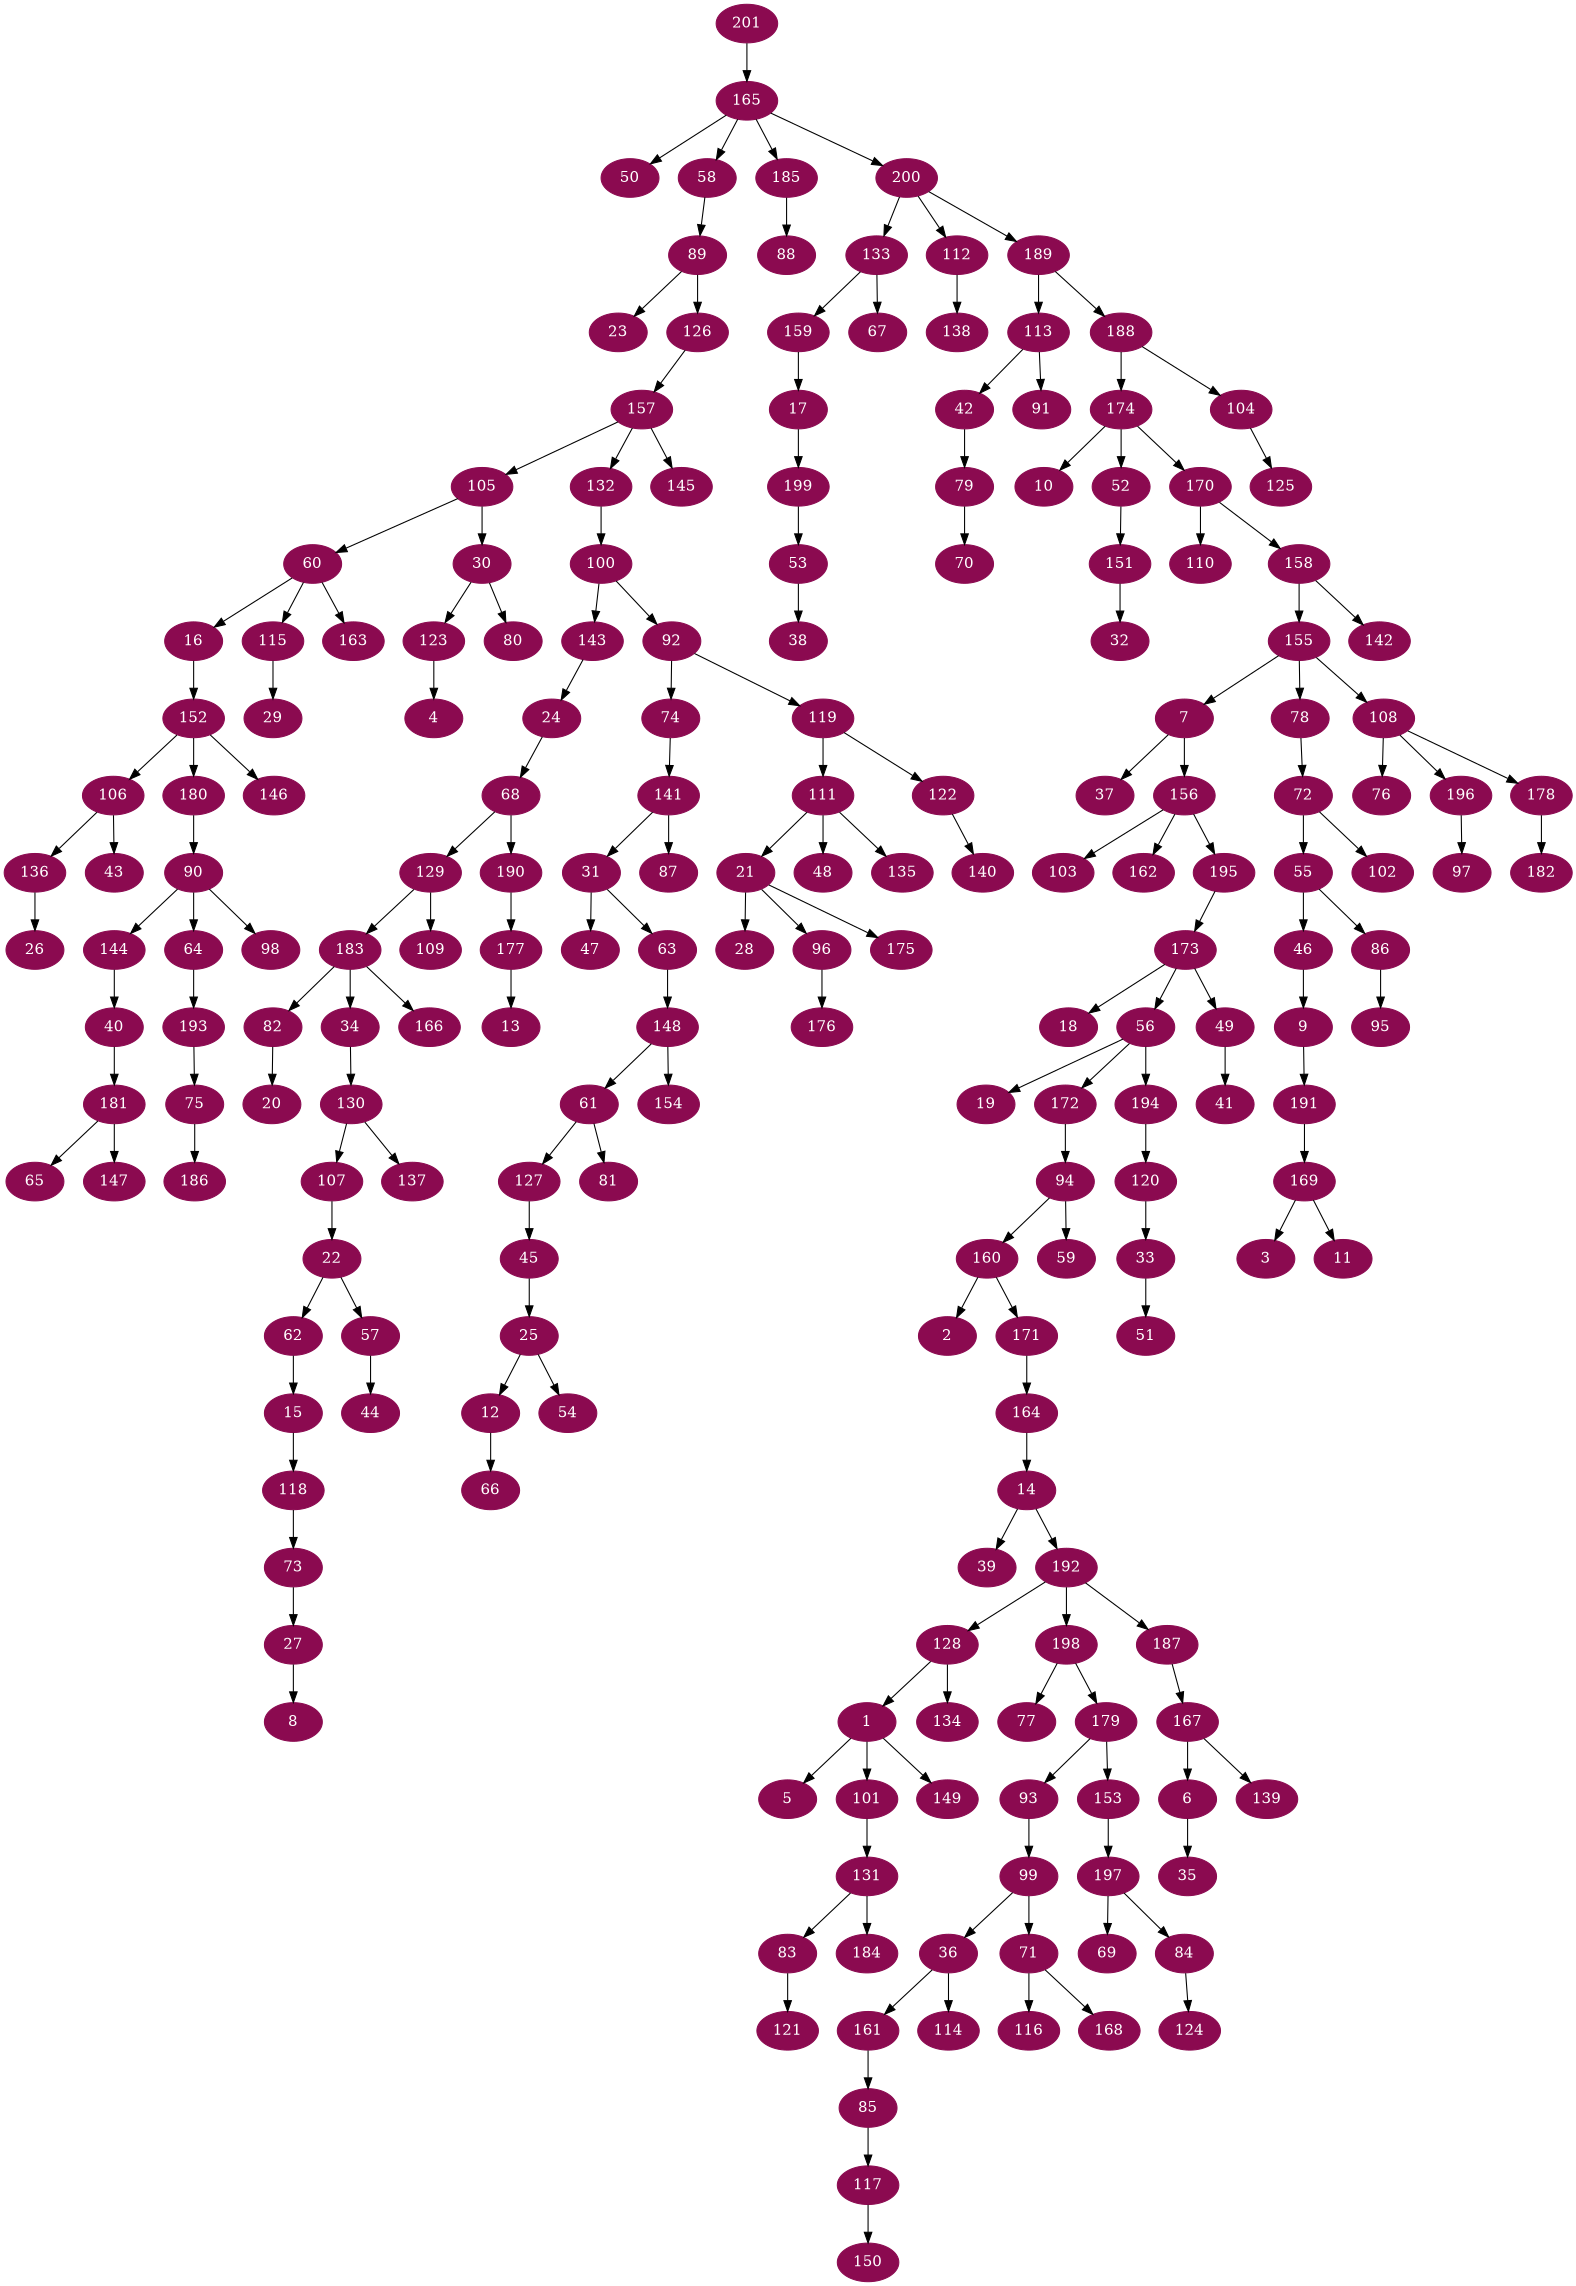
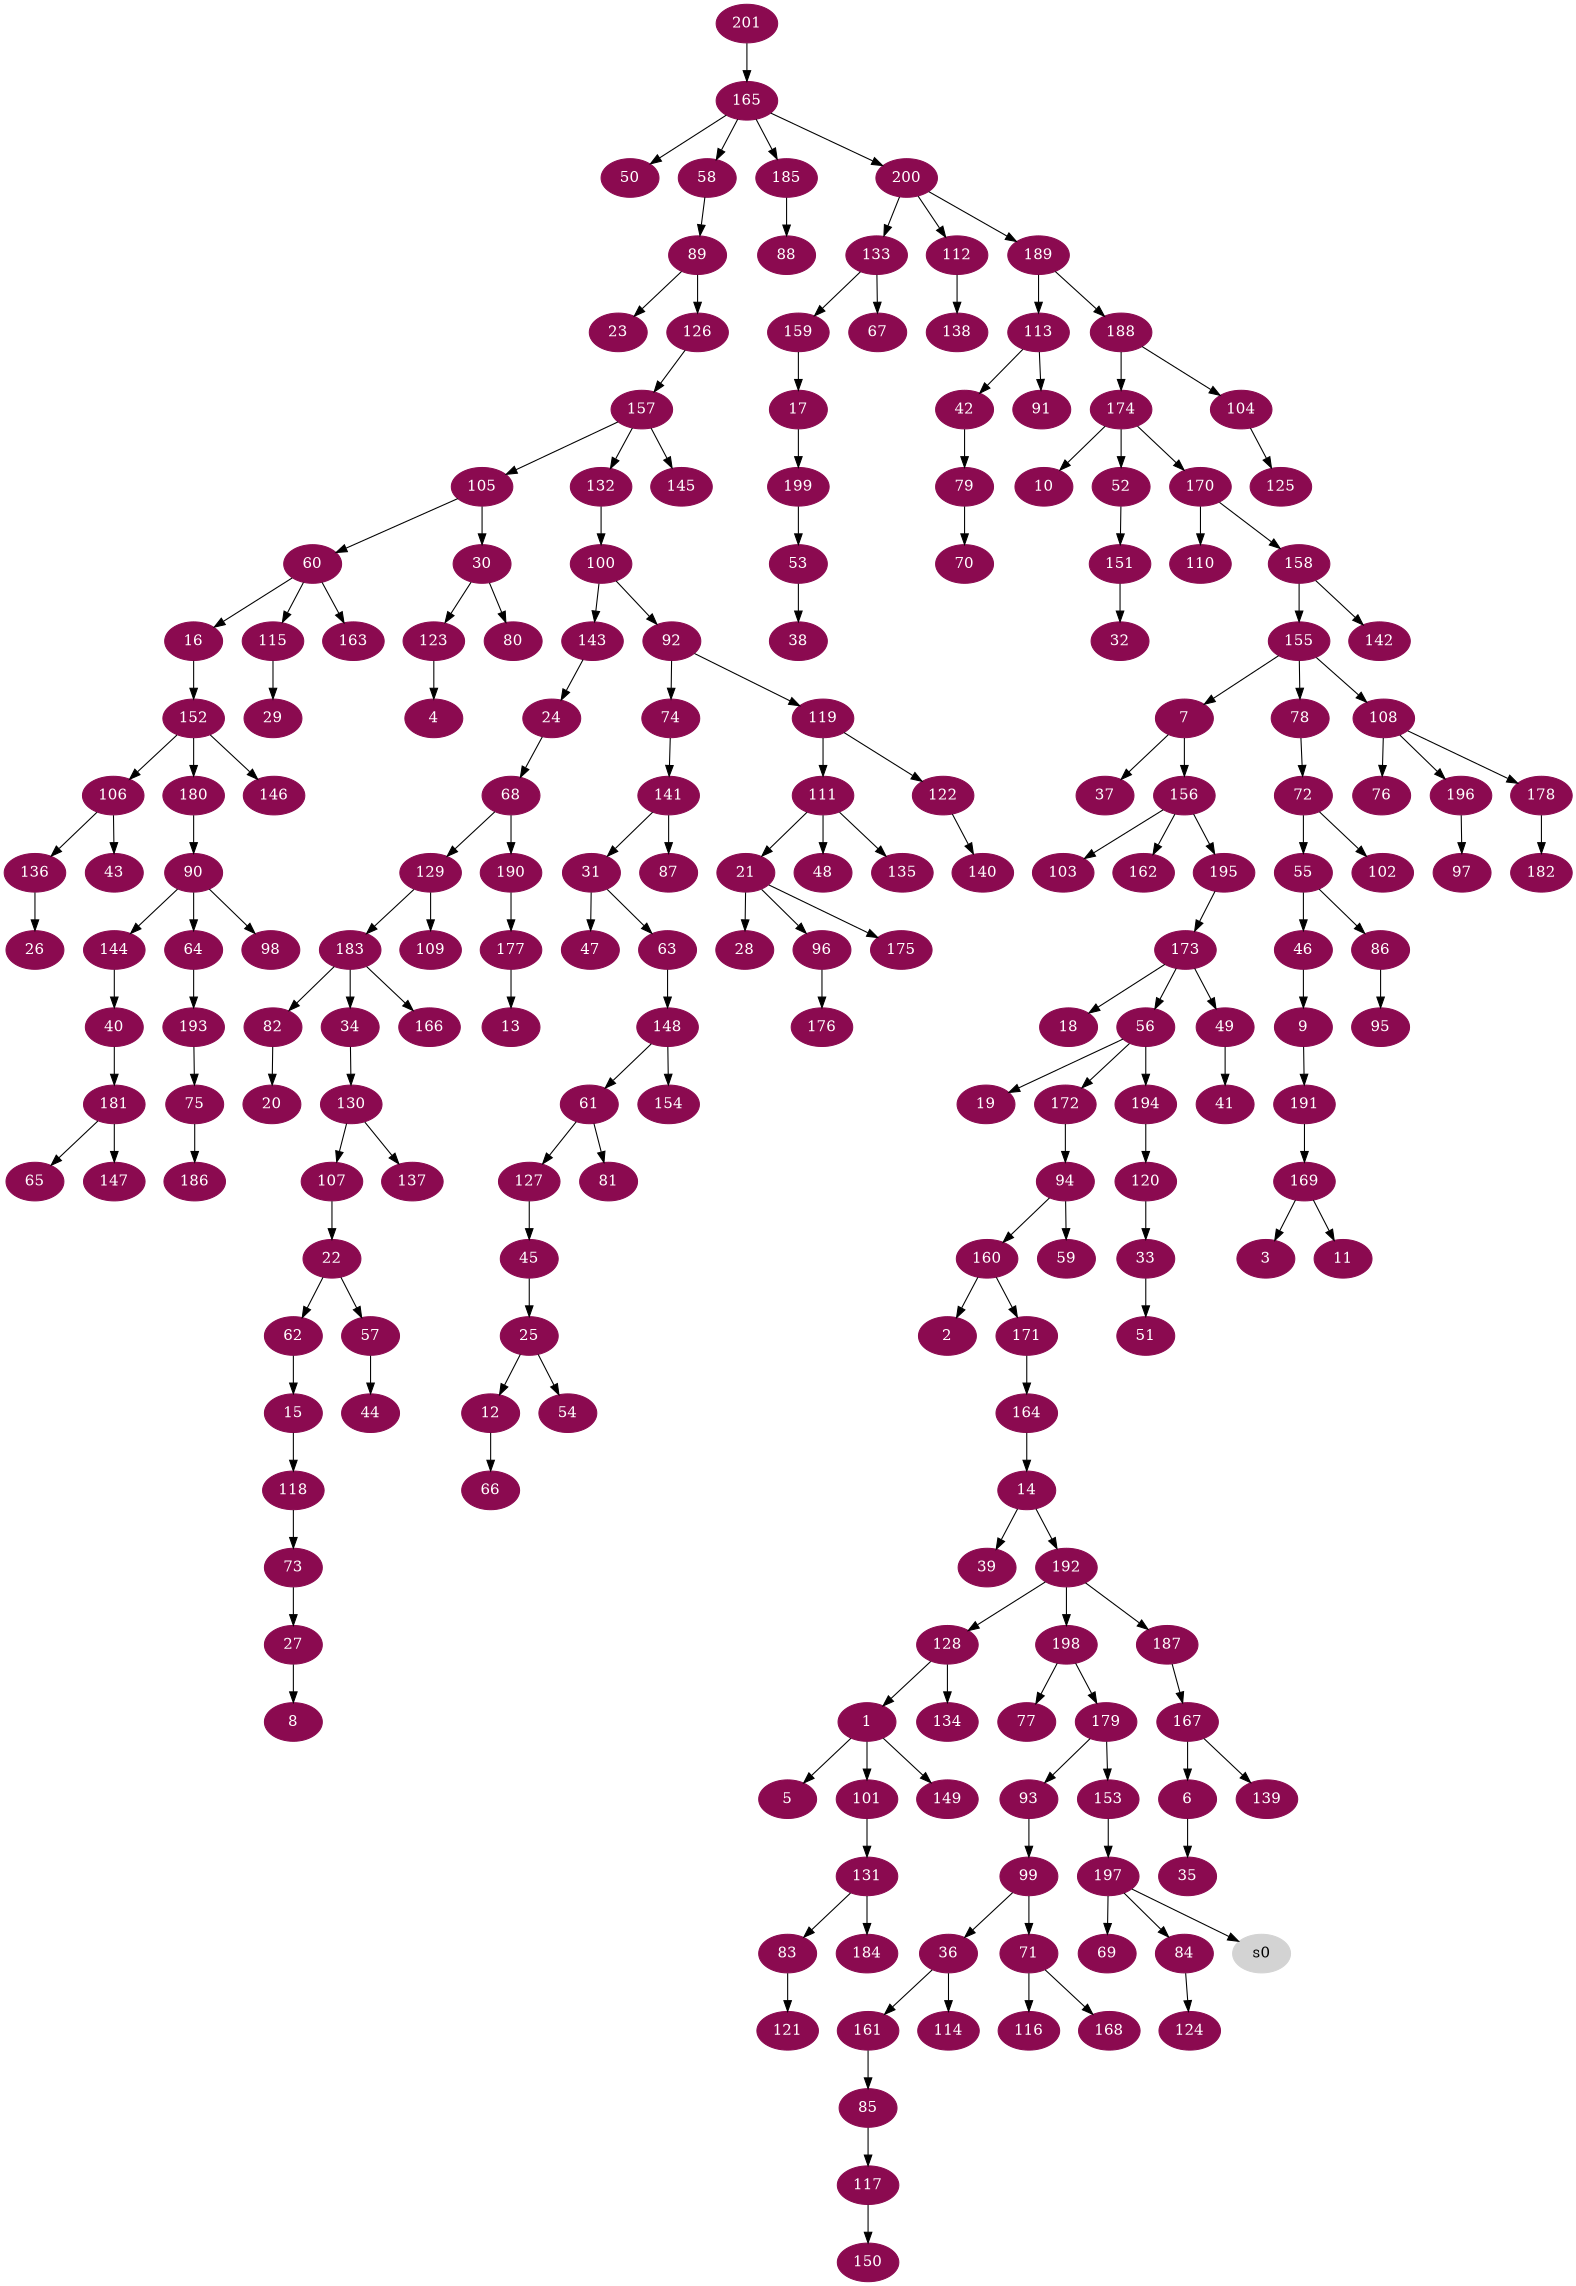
node "s0": added
